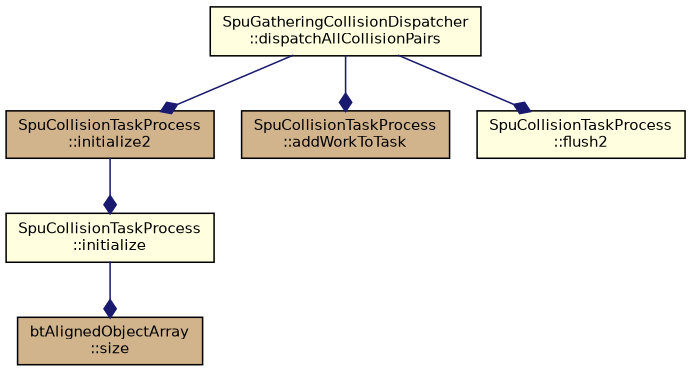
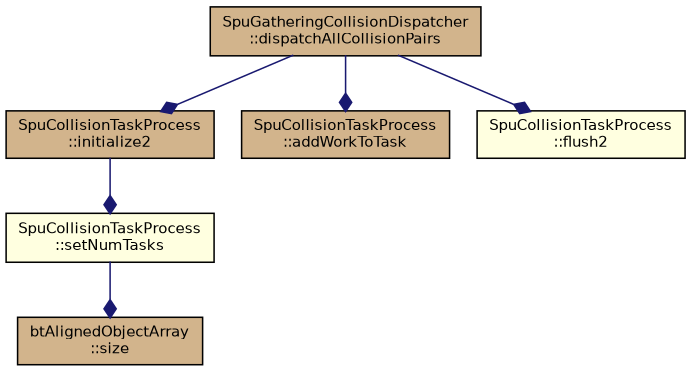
node "SpuGatheringCollisionDispatcher ::dispatchAllCollisionPairs": fillcolor lightyellow -> tan
node "SpuCollisionTaskProcess ::initialize": label "SpuCollisionTaskProcess ::initialize" -> "SpuCollisionTaskProcess ::setNumTasks"
